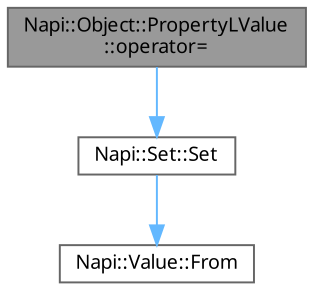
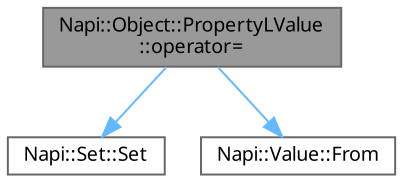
edge "Napi::Set::Set" -> "Napi::Value::From": now "Napi::Object::PropertyLValue ::operator=" -> "Napi::Value::From"
